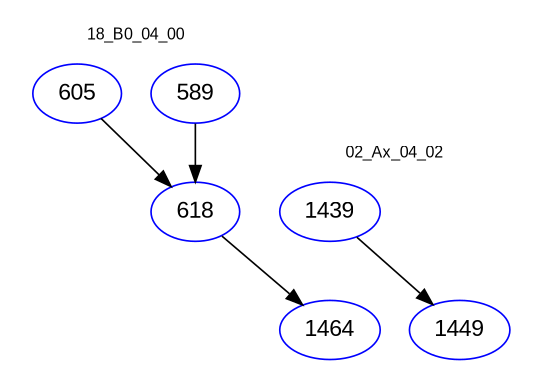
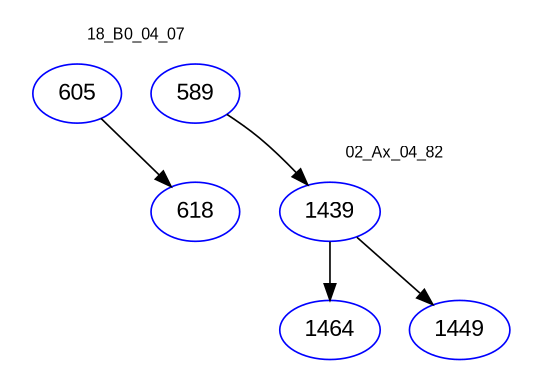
cluster "18_B0_04_00": label "18_B0_04_00" -> "18_B0_04_07"
edge "589" -> "618": now "589" -> "1439"
cluster "02_Ax_04_02": label "02_Ax_04_02" -> "02_Ax_04_82"
edge "618" -> "1464": now "1439" -> "1464"
